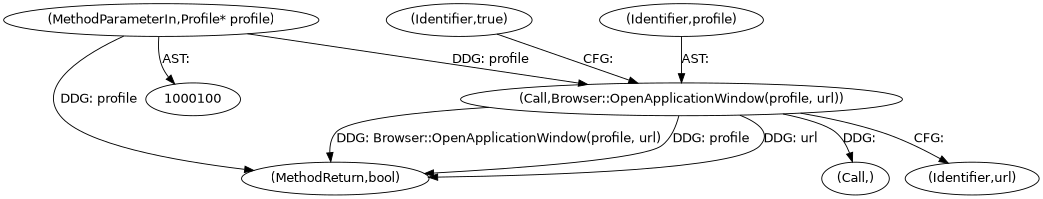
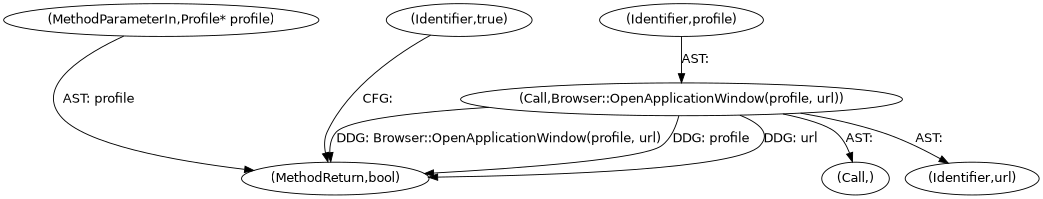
edge "(Identifier,true)" -> "(Call,Browser::OpenApplicationWindow(profile, url))": now "(Identifier,true)" -> "(MethodReturn,bool)"
edge "(MethodParameterIn,Profile* profile)" -> "(Call,Browser::OpenApplicationWindow(profile, url))": removed, label "DDG: profile"
edge "(MethodParameterIn,Profile* profile)" -> "(MethodReturn,bool)": label "DDG: profile" -> "AST: profile"
node "1000100": removed
edge "(Call,Browser::OpenApplicationWindow(profile, url))" -> "(Call,)": label "DDG: " -> "AST: "
edge "(Call,Browser::OpenApplicationWindow(profile, url))" -> "(Identifier,url)": label "CFG: " -> "AST: "
